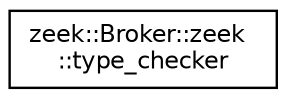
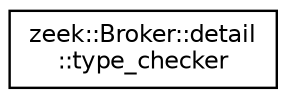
node "zeek::Broker::zeek ::type_checker": label "zeek::Broker::zeek ::type_checker" -> "zeek::Broker::detail ::type_checker"
